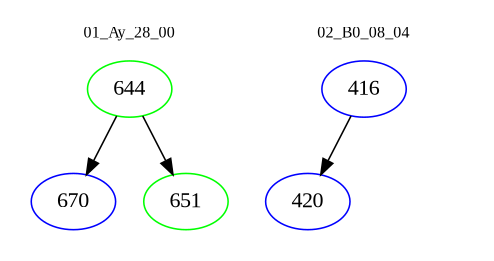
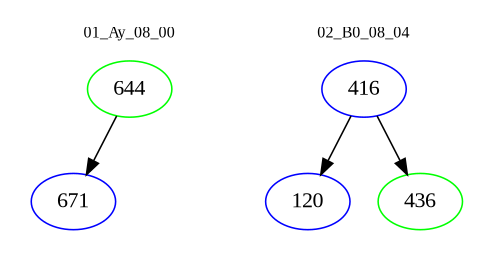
cluster "01_Ay_28_00": label "01_Ay_28_00" -> "01_Ay_08_00"
node "670": label "670" -> "671"
node "651": removed
node "420": label "420" -> "120"
node "436": added
